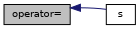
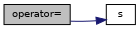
edge "s" -> "operator=": reversed
